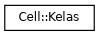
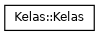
node "Cell::Kelas": label "Cell::Kelas" -> "Kelas::Kelas"
